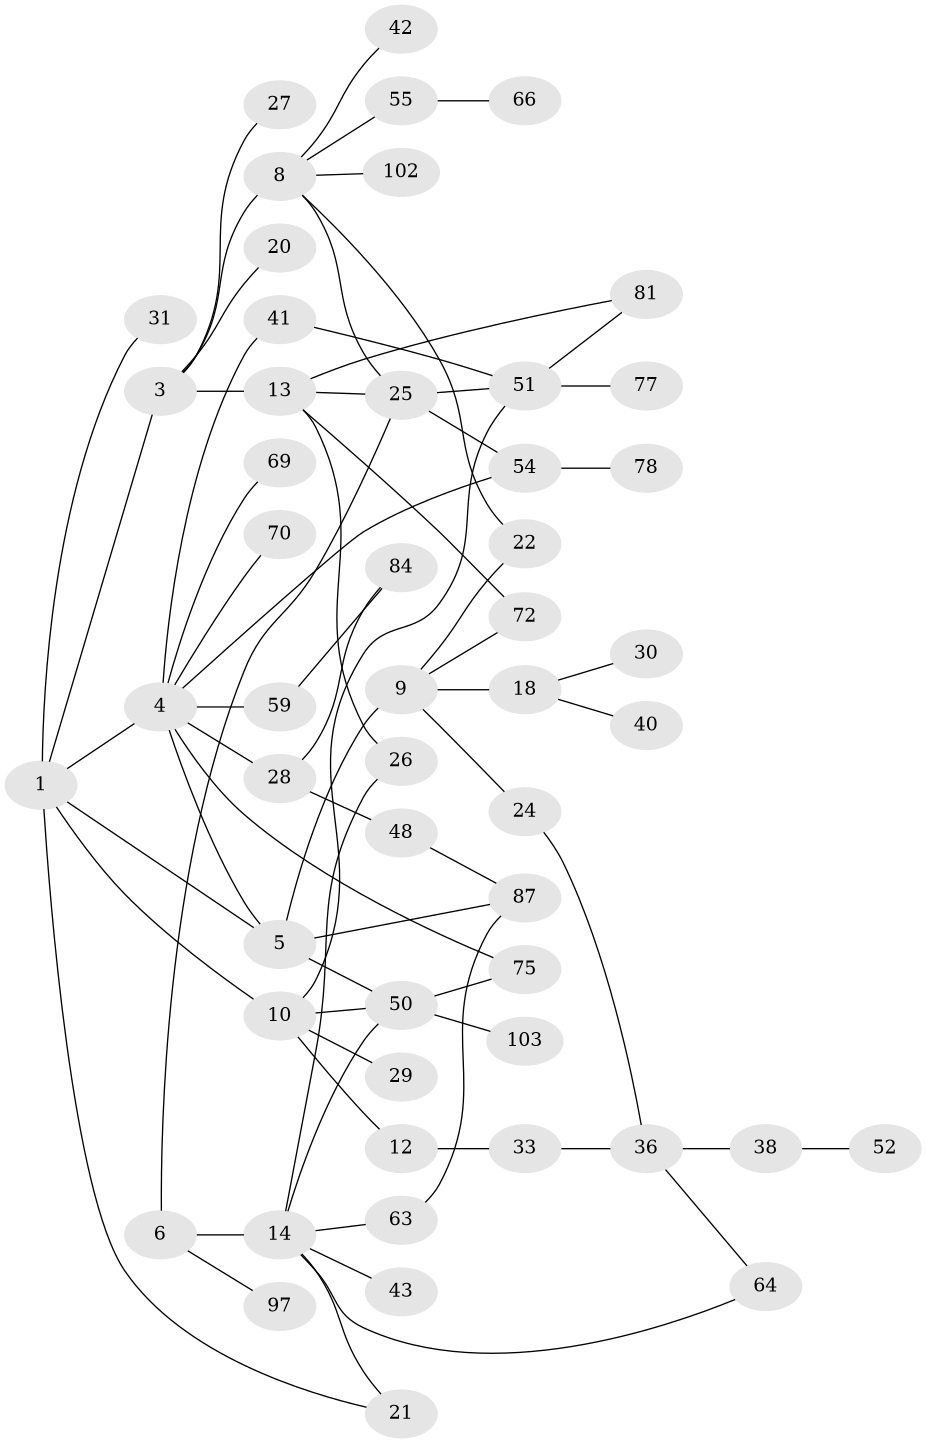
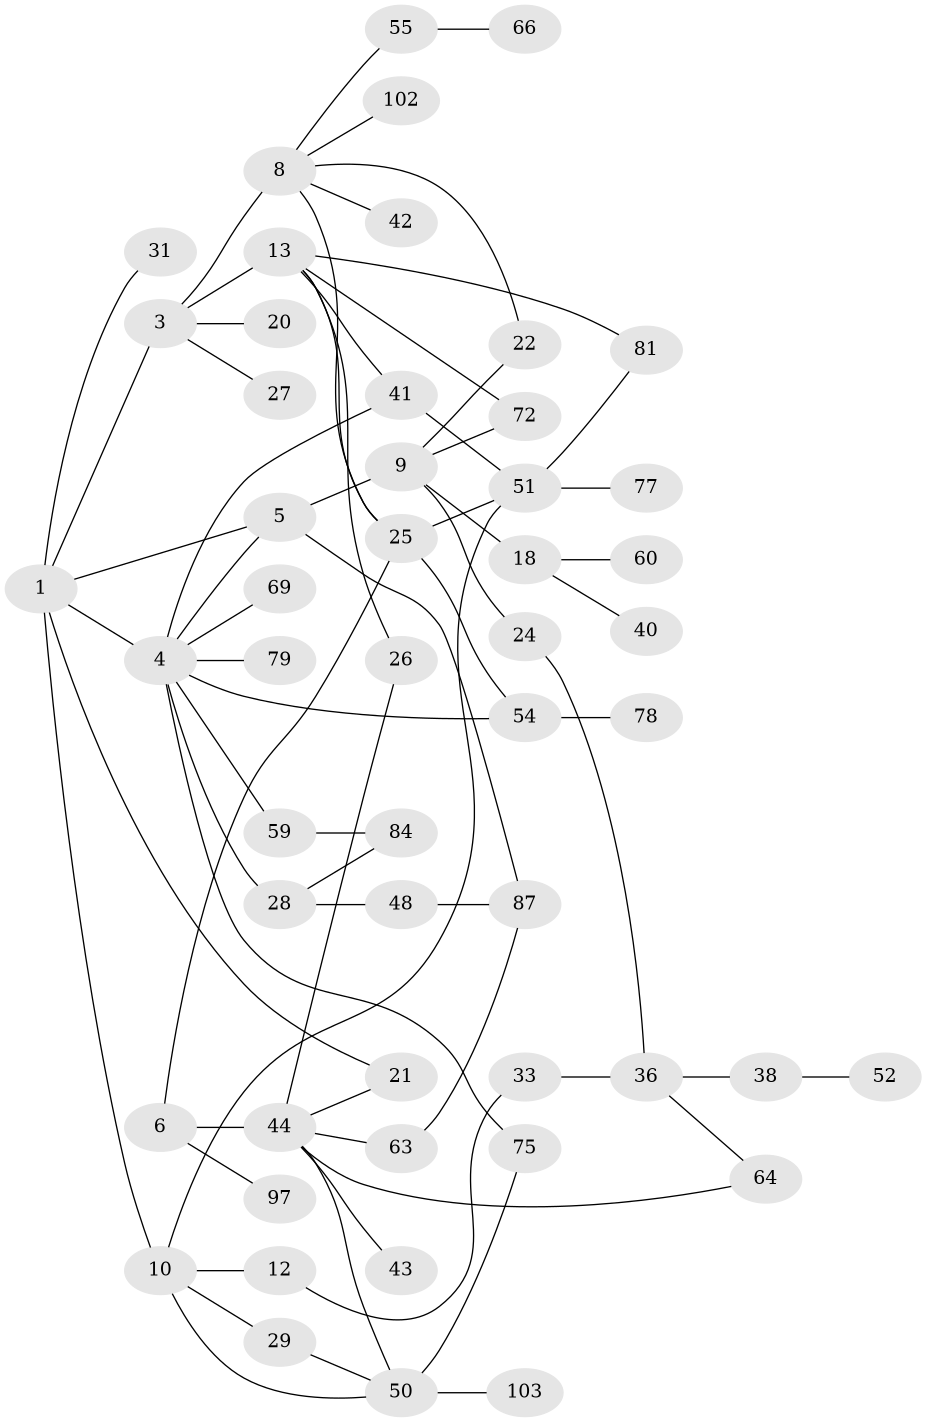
edge "13" -- "41": added
node "70": label "70" -> "79"
node "30": label "30" -> "60"
edge "5" -- "50": now "29" -- "50"
node "14": label "14" -> "44"
